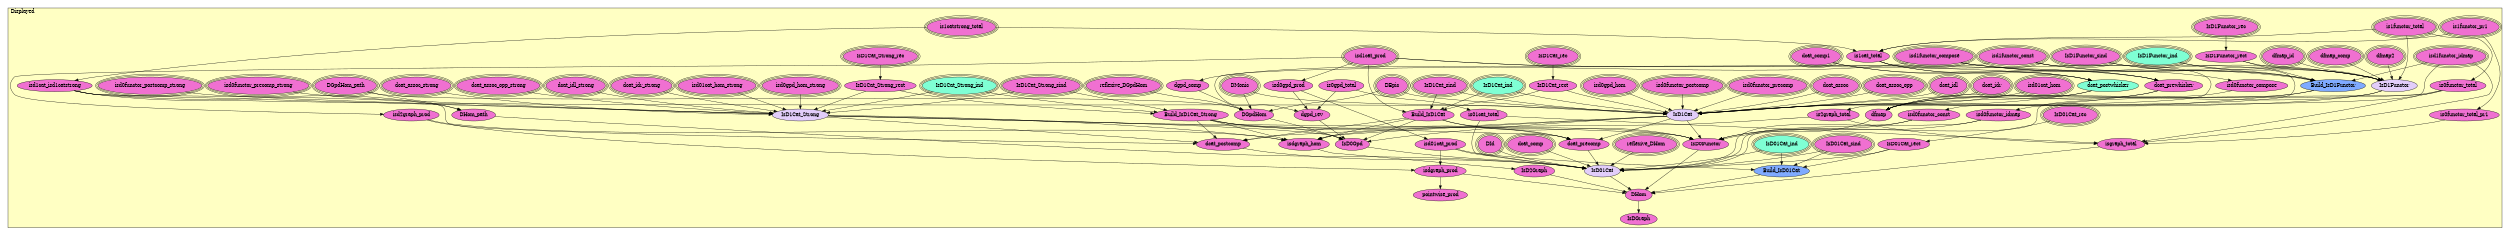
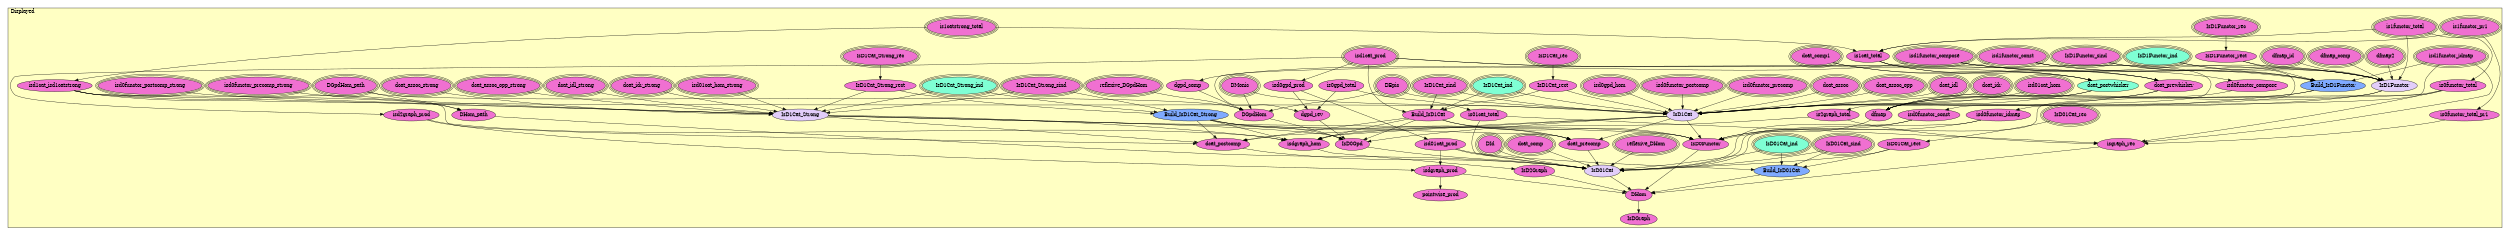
node "isd0gpd_hom_strong": removed
node "Build_IsD1Cat_Strong": fillcolor #f070d1 -> #7faaff
node "isgraph_total": label "isgraph_total" -> "isgraph_rec"
